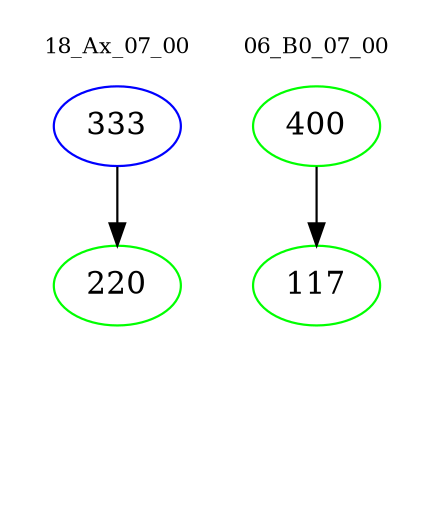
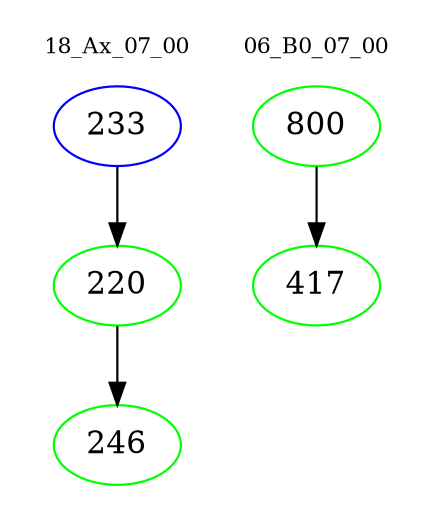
node "333": label "333" -> "233"
node "400": label "400" -> "800"
node "117": label "117" -> "417"
node "246": added
